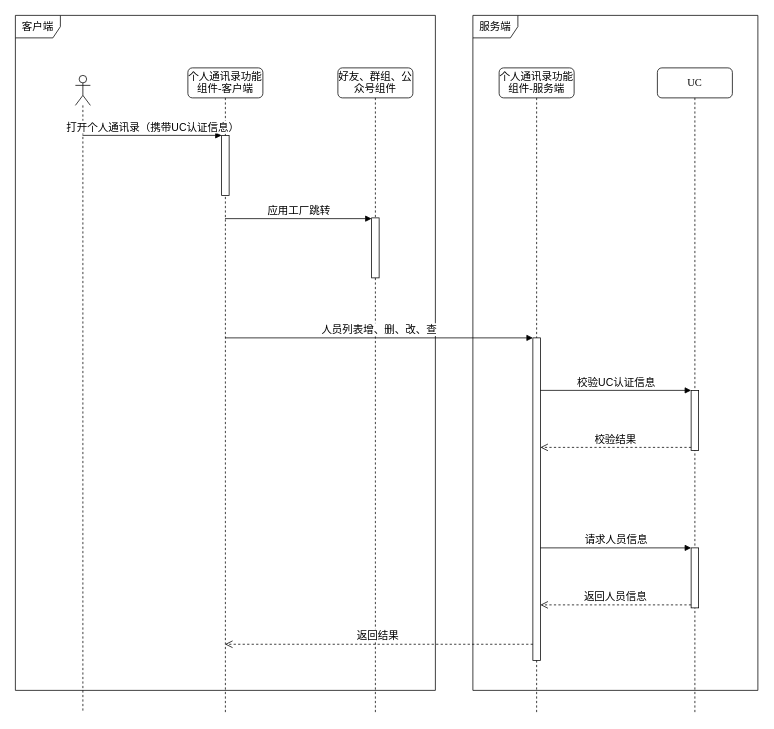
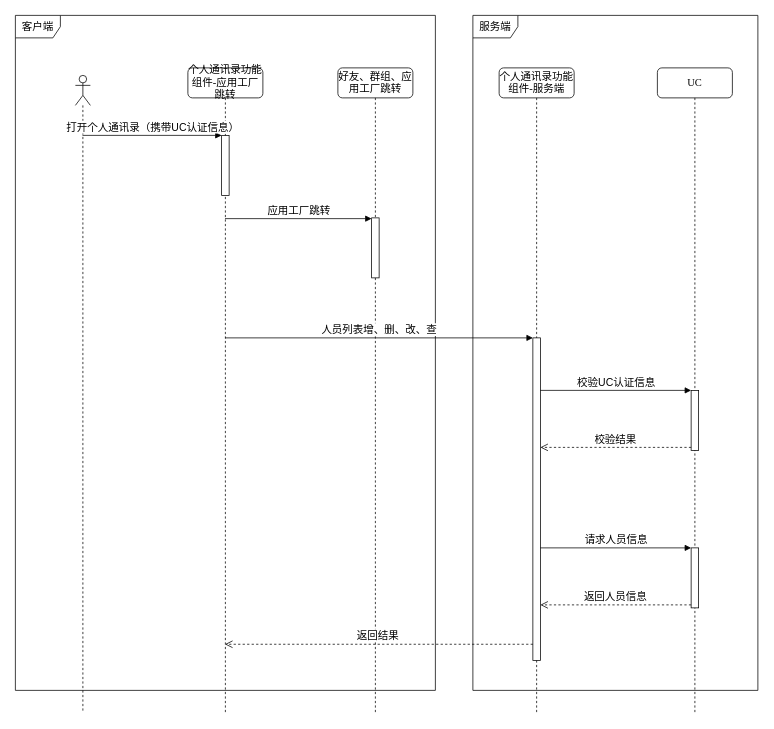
node "个人通讯录功能组件-客户端": label "个人通讯录功能组件-客户端" -> "个人通讯录功能组件-应用工厂跳转"
node "好友、群组、公众号组件": label "好友、群组、公众号组件" -> "好友、群组、应用工厂跳转"
